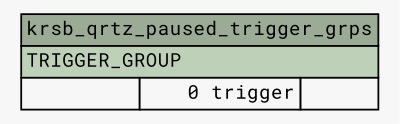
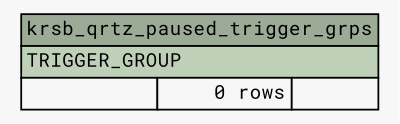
node "krsb_qrtz_paused_trigger_grps": text "0 trigger" -> "0 rows"
